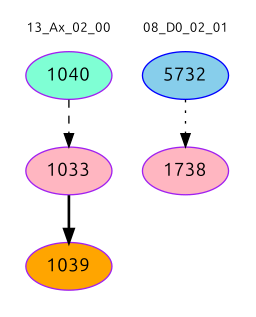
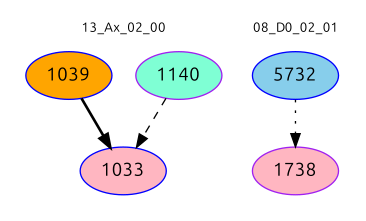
node "1040": label "1040" -> "1140"
node "1033": color purple -> blue
edge "1033" -> "1039": reversed
node "1039": color purple -> blue
